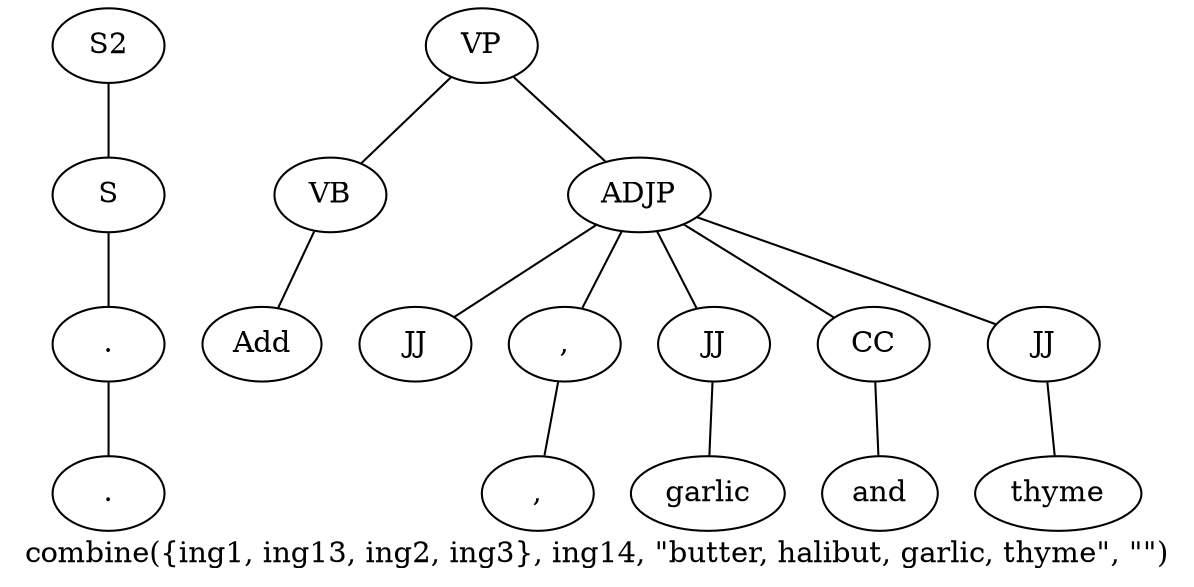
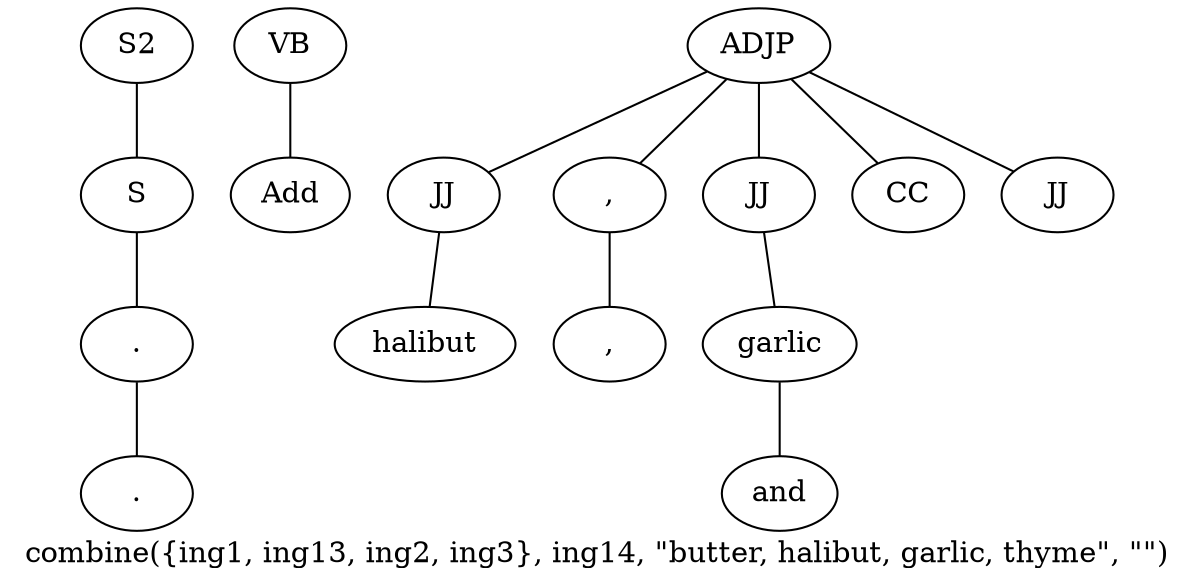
node "VP": removed
node "halibut": added
edge "CC" -- "and": now "garlic" -- "and"
node "thyme": removed
